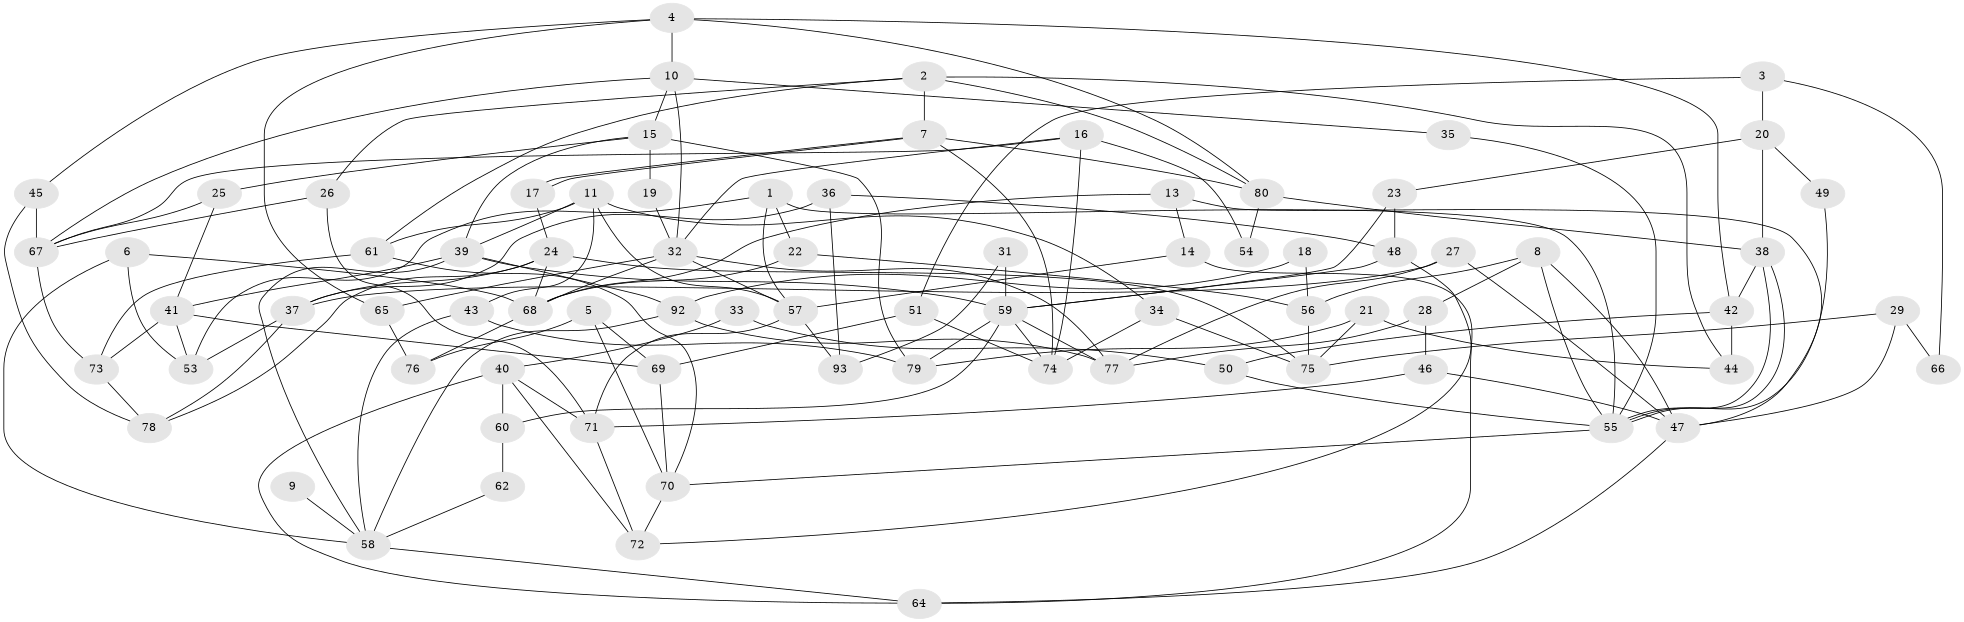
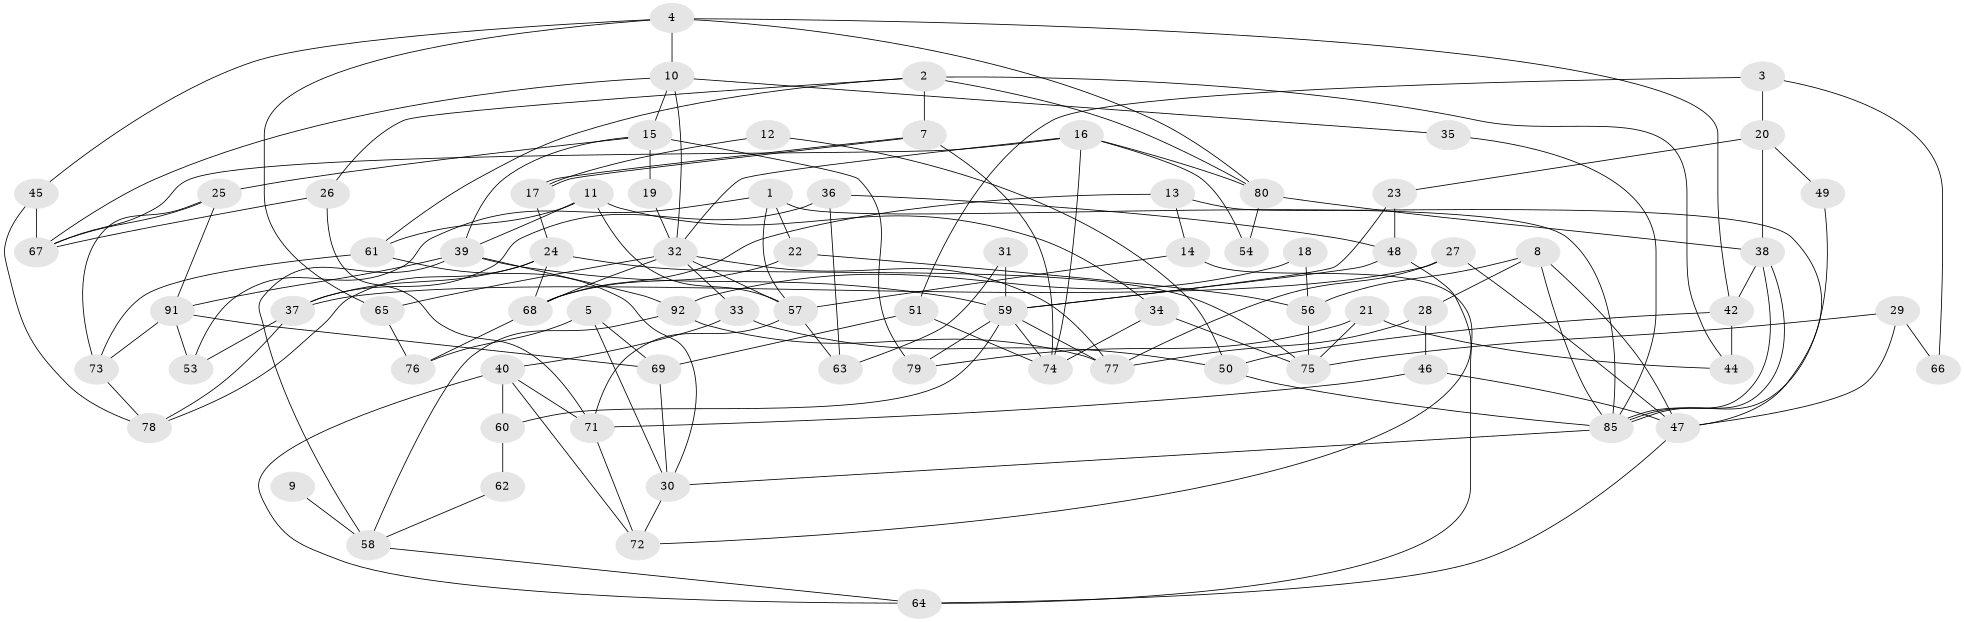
node "12": added
edge "7" -- "80": now "16" -- "80"
node "6": removed
edge "32" -- "33": added
node "41": label "41" -> "91"
node "43": removed
edge "67" -- "73": now "25" -- "73"
node "93": label "93" -> "63"
node "55": label "55" -> "85"
node "70": label "70" -> "30"
